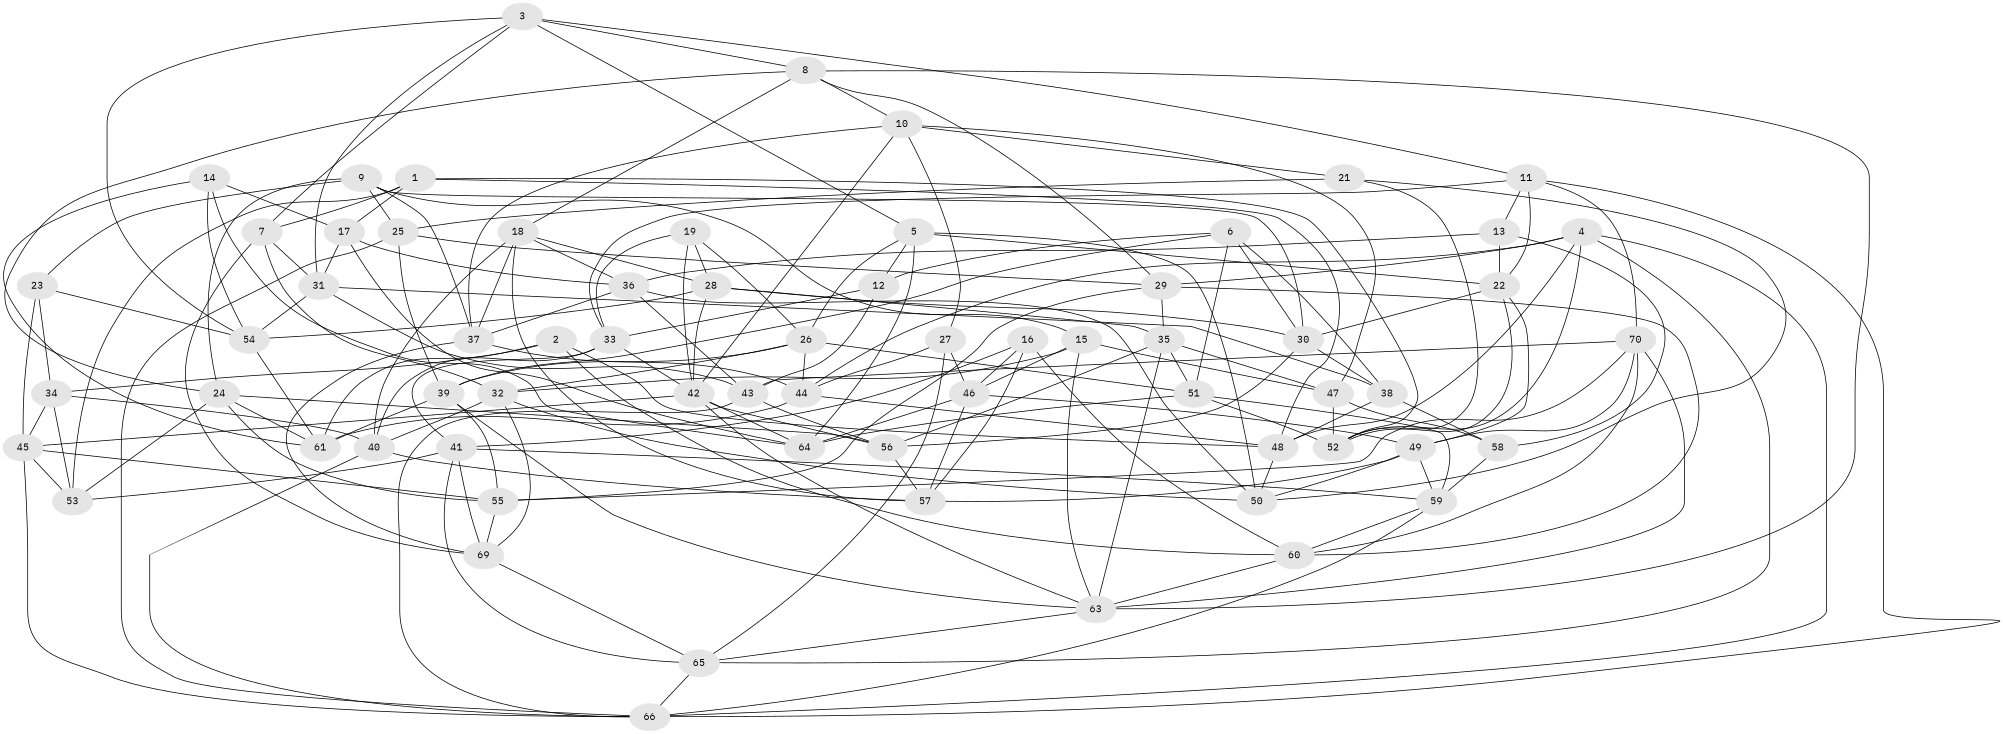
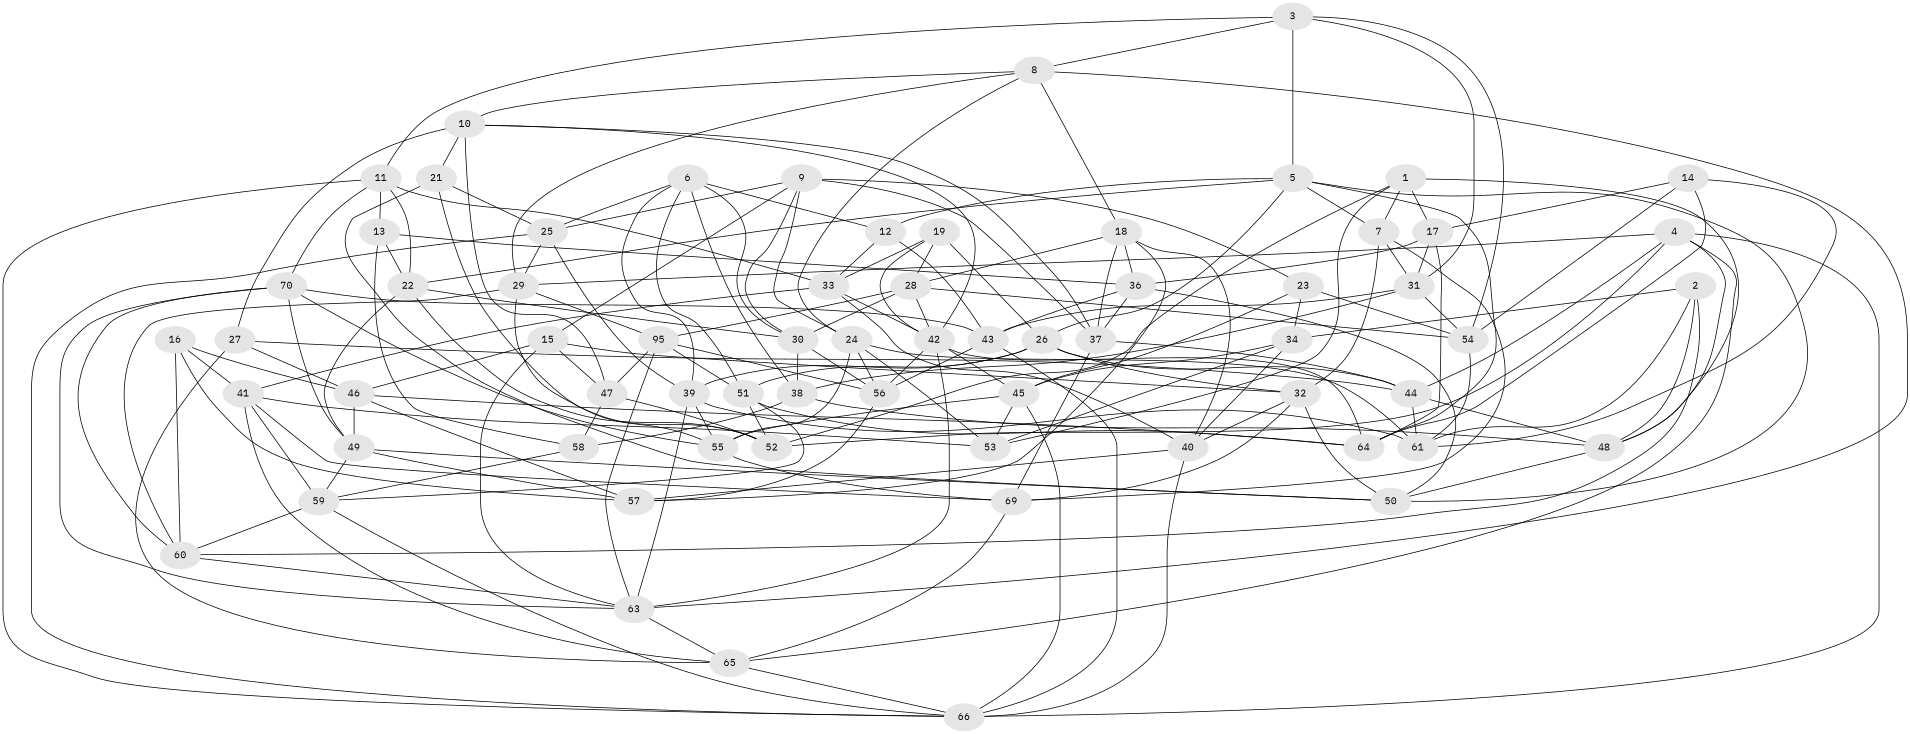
edge "3" -- "7": now "5" -- "7"
edge "6" -- "25": added
node "35": label "35" -> "95"
